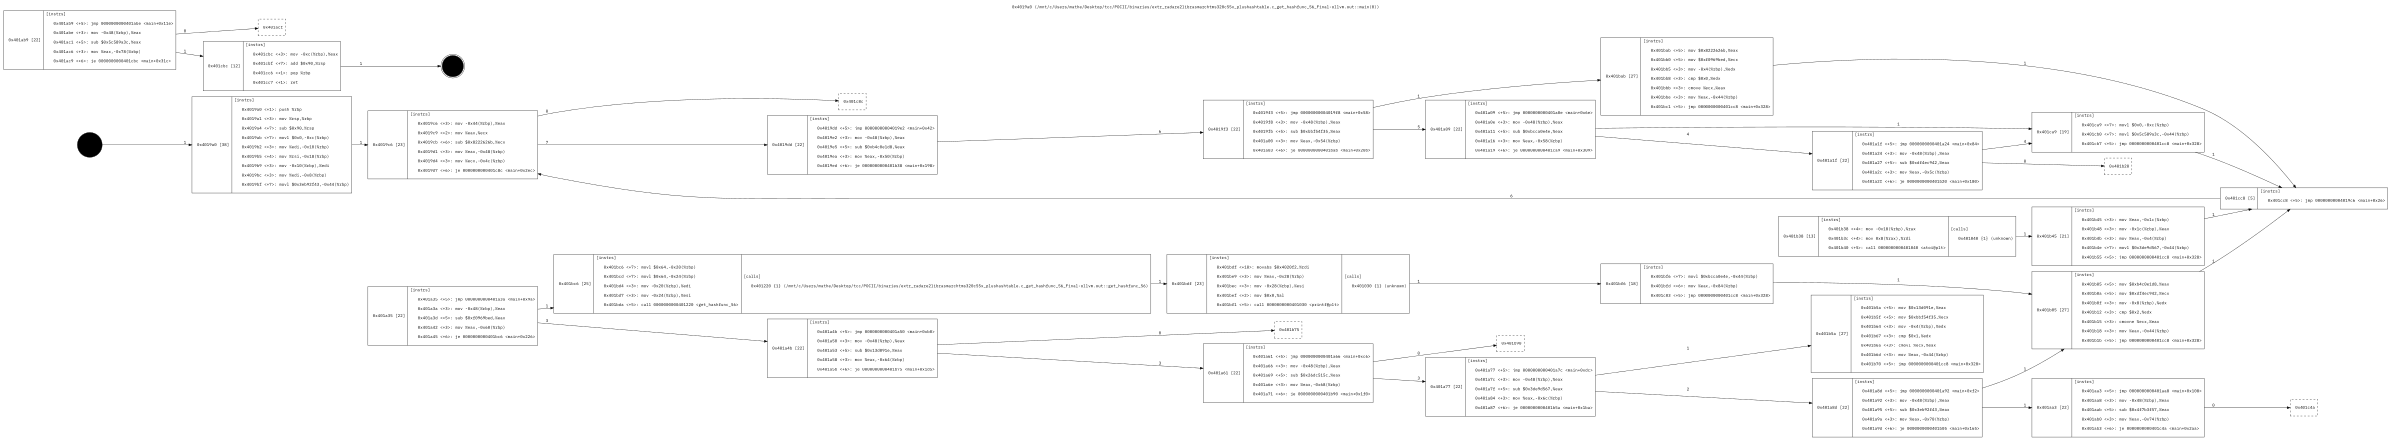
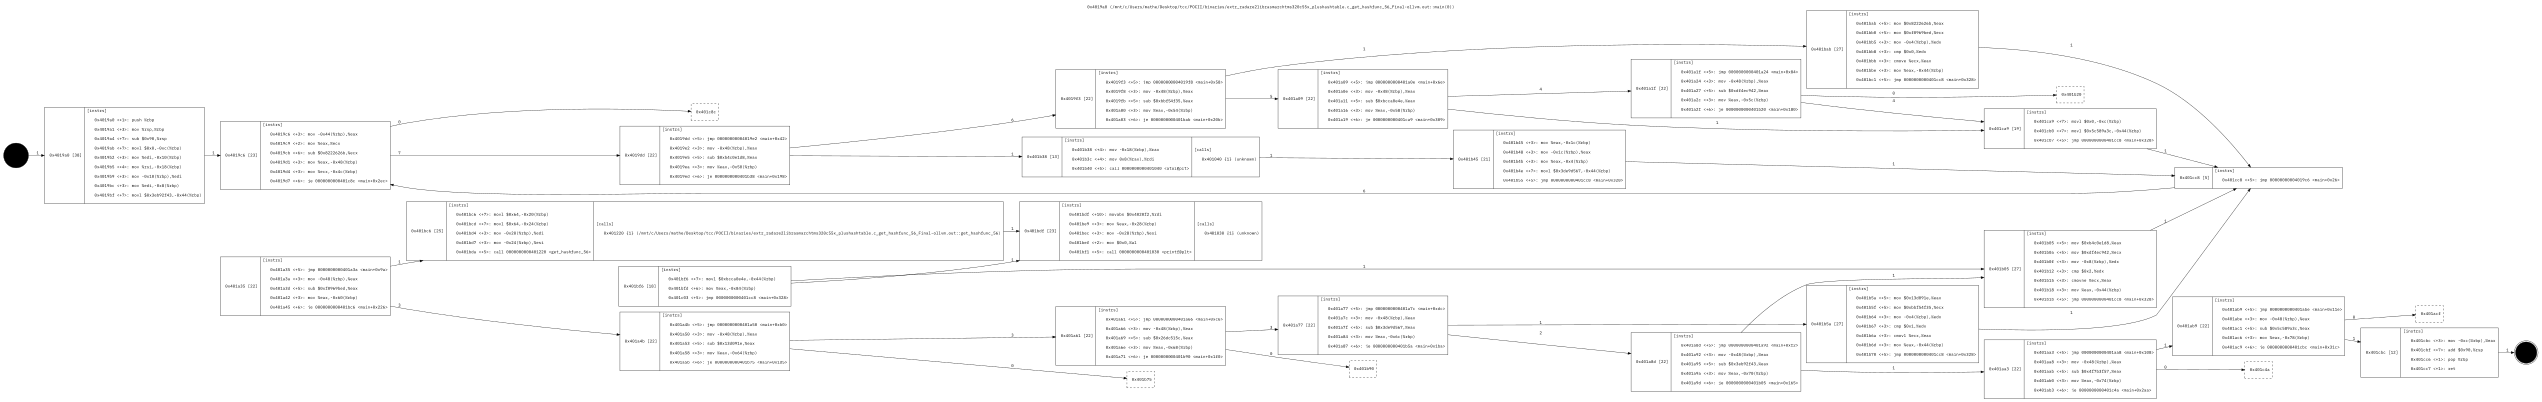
edge "0x4019dd [22]" -> "0x401b38 [13]": added, label "1"
edge "0x401bdf [23]" -> "0x401bf6 [18]": reversed
edge "0x401b5a [27]" -> "0x401cc8 [5]": added, label "1"
edge "0x401aa3 [22]" -> "0x401ab9 [22]": added, label "1"
